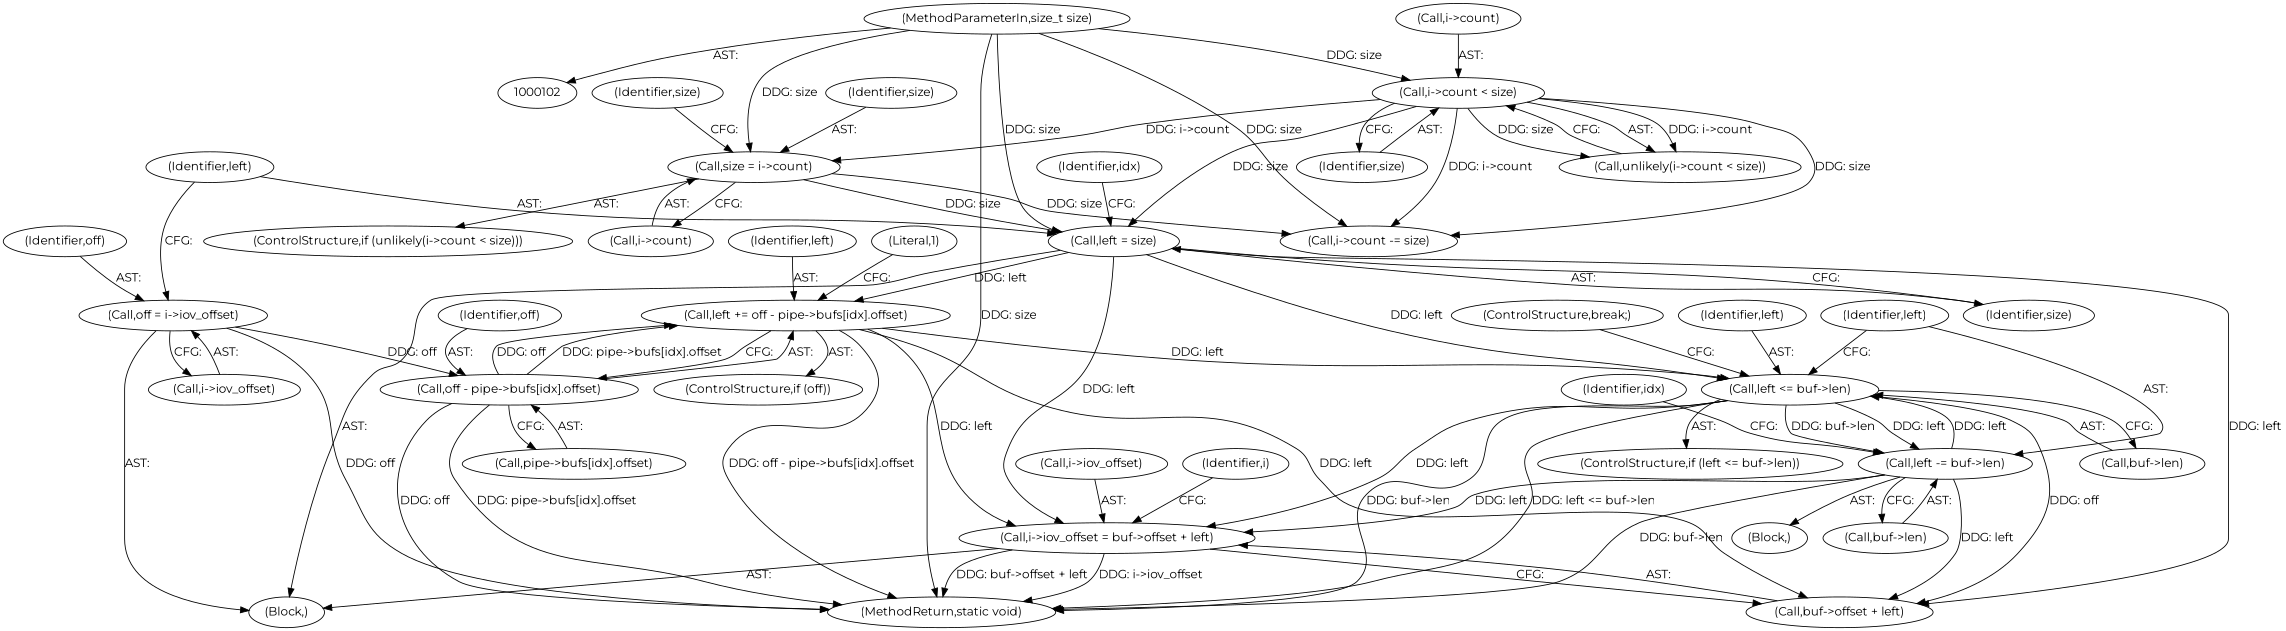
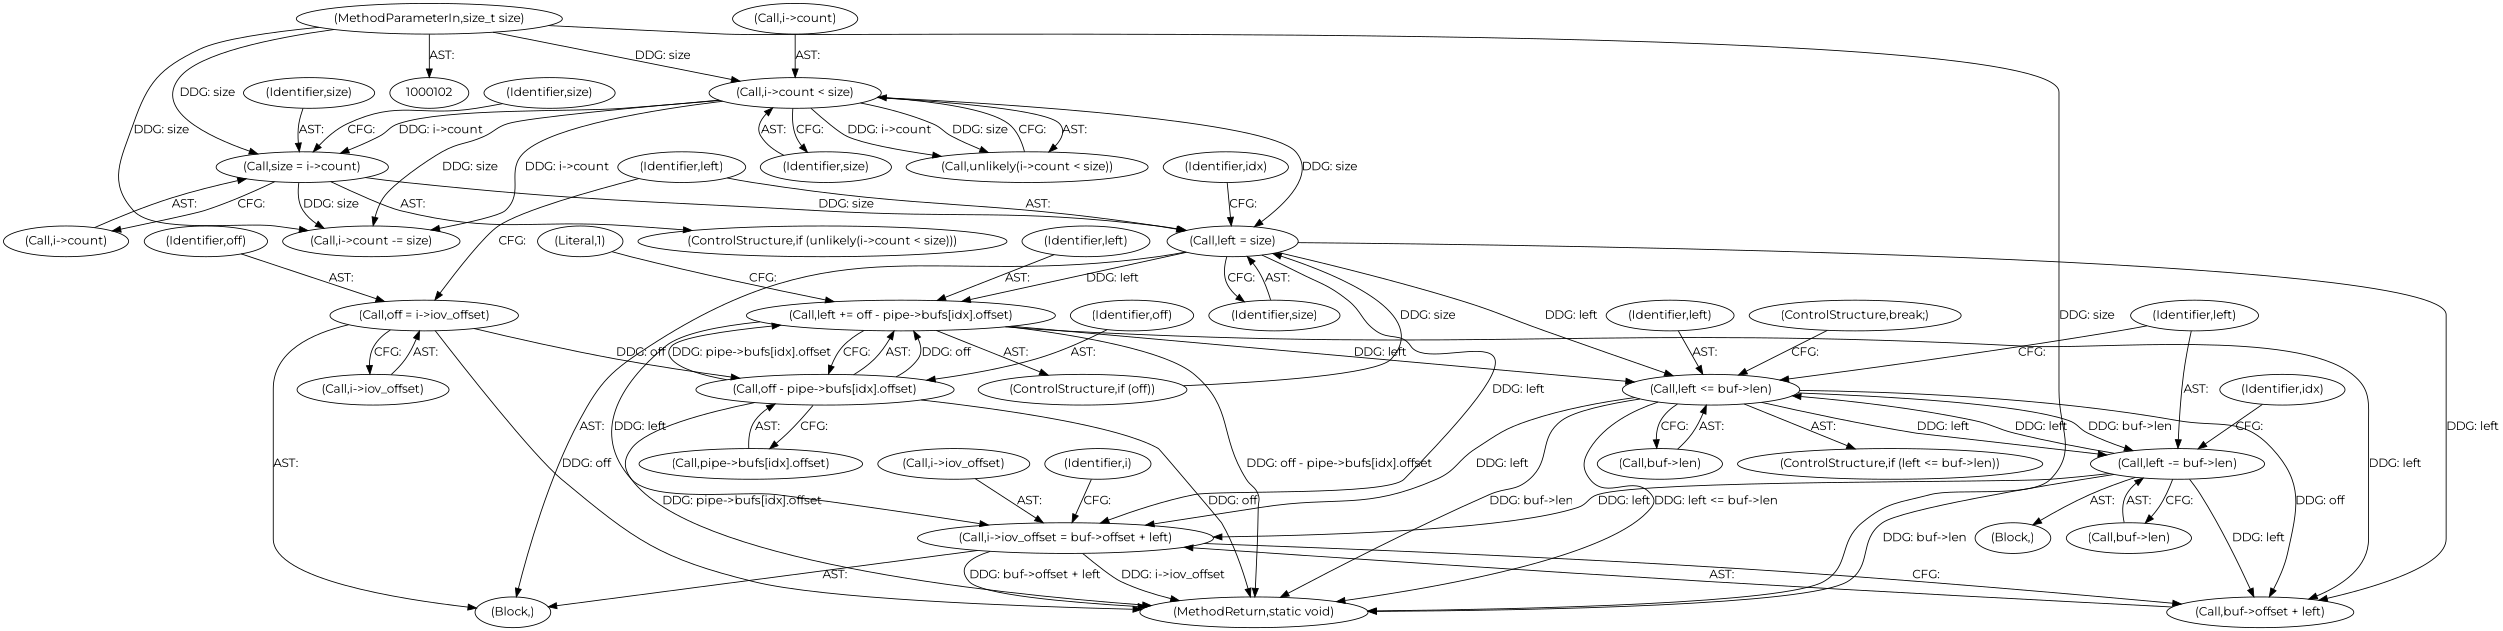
edge "(MethodParameterIn,size_t size)" -> "(Call,left = size)": now "(ControlStructure,if (off))" -> "(Call,left = size)"
